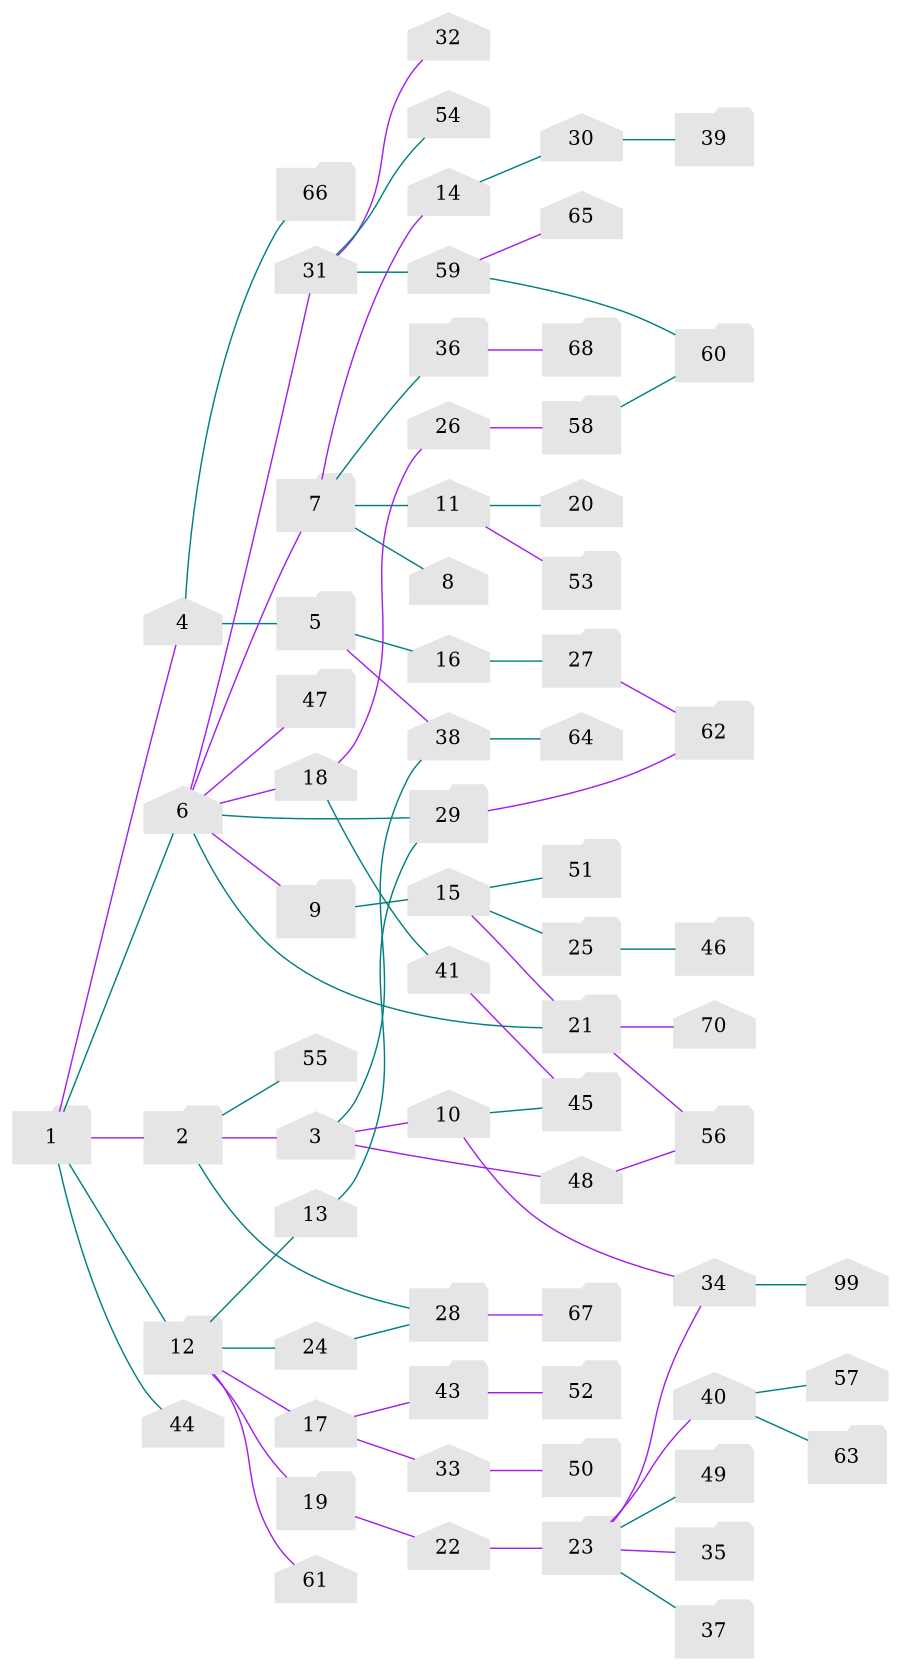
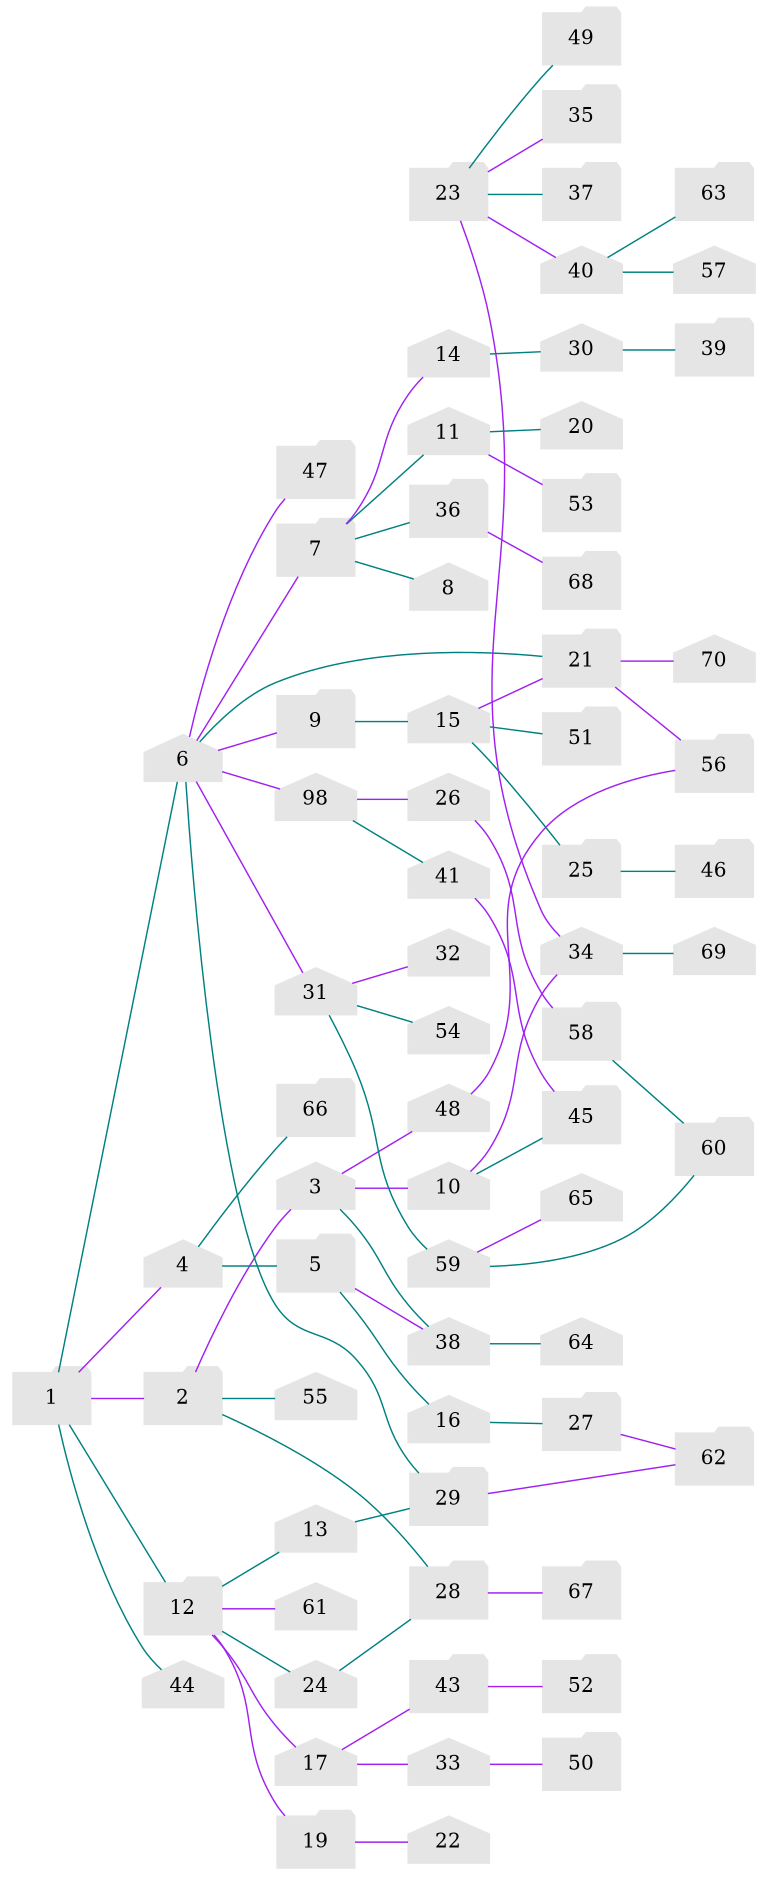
node "18": label "18" -> "98"
node "99": label "99" -> "69"
edge "22" -- "23": removed
